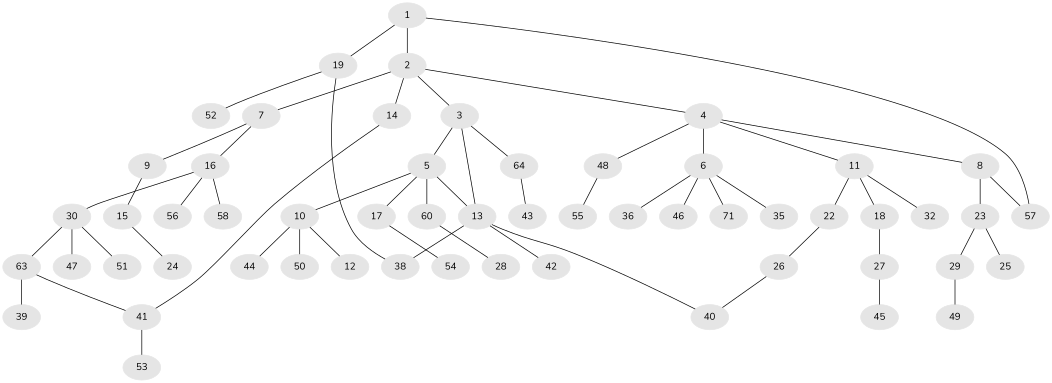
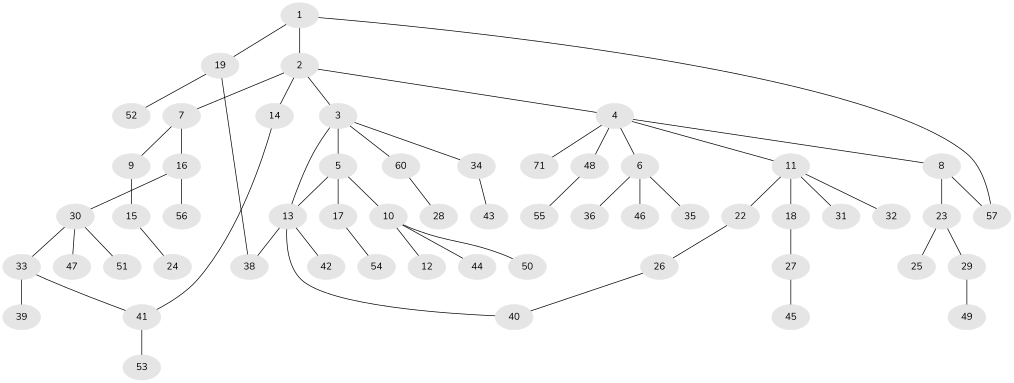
node "64": label "64" -> "34"
edge "5" -- "60": now "3" -- "60"
edge "6" -- "71": now "4" -- "71"
node "58": removed
node "31": added
node "63": label "63" -> "33"
